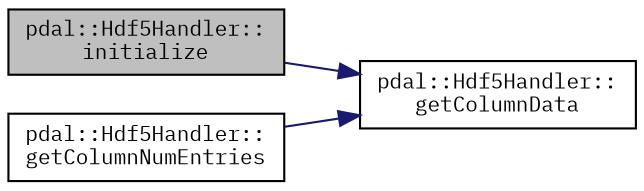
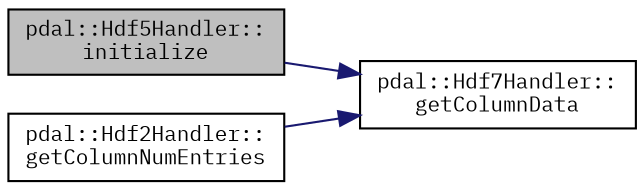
node "pdal::Hdf5Handler:: getColumnData": label "pdal::Hdf5Handler:: getColumnData" -> "pdal::Hdf7Handler:: getColumnData"
node "pdal::Hdf5Handler:: getColumnNumEntries": label "pdal::Hdf5Handler:: getColumnNumEntries" -> "pdal::Hdf2Handler:: getColumnNumEntries"
